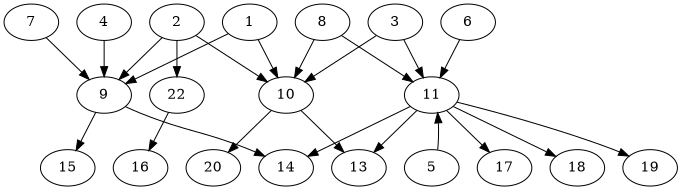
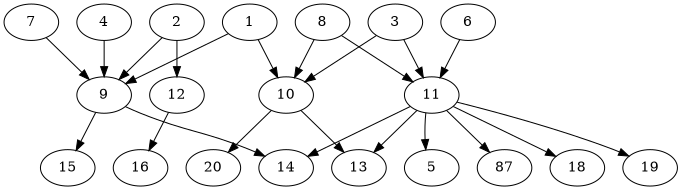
edge "2" -> "10": removed
node "22": label "22" -> "12"
edge "5" -> "11": reversed
node "17": label "17" -> "87"
